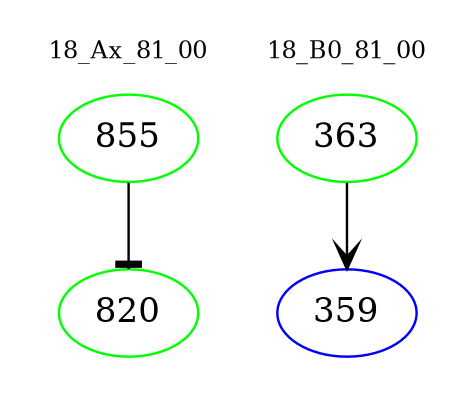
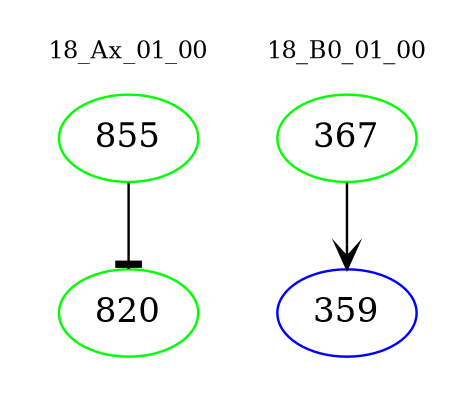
cluster "18_Ax_81_00": label "18_Ax_81_00" -> "18_Ax_01_00"
cluster "18_B0_81_00": label "18_B0_81_00" -> "18_B0_01_00"
node "363": label "363" -> "367"
